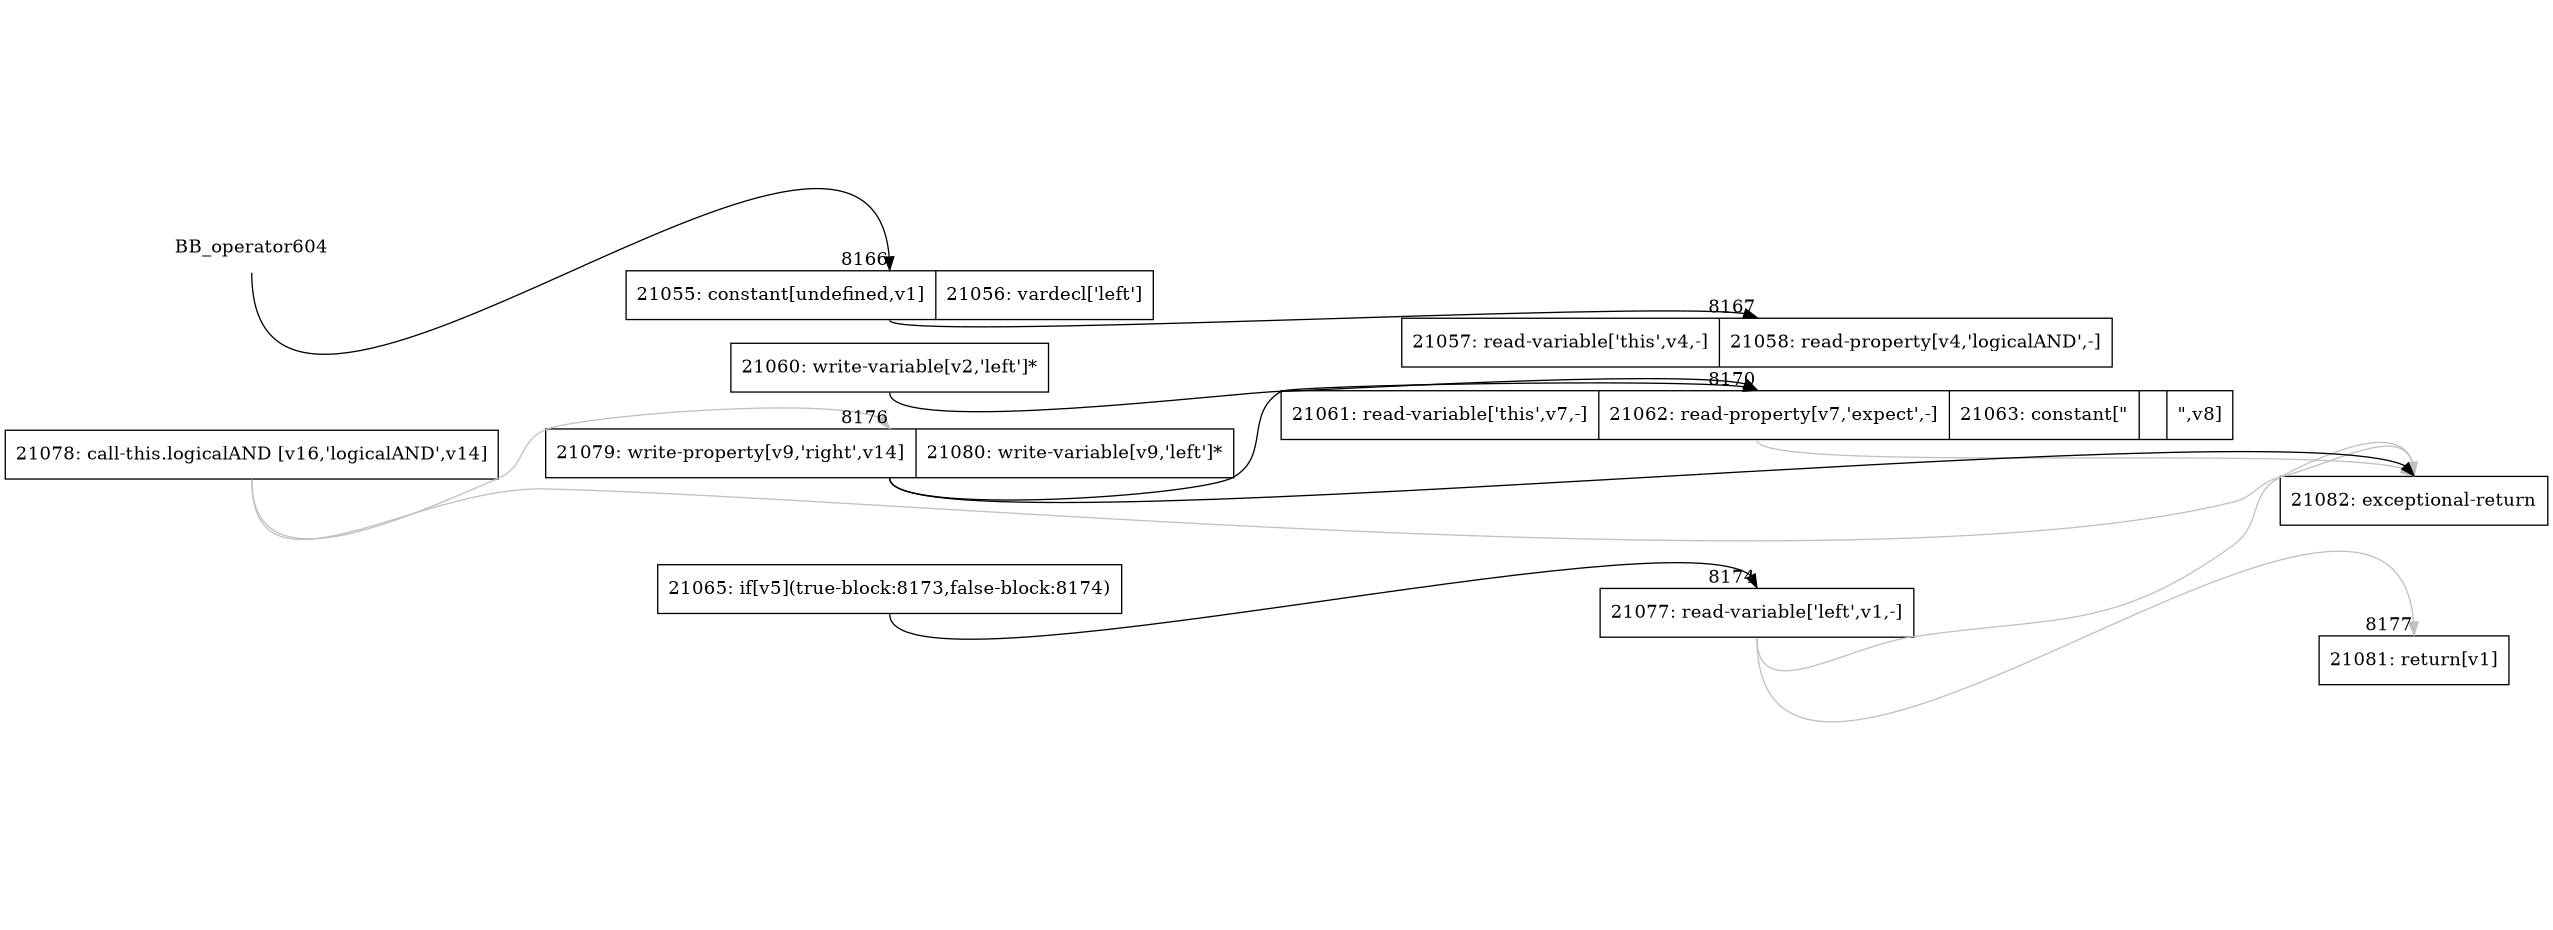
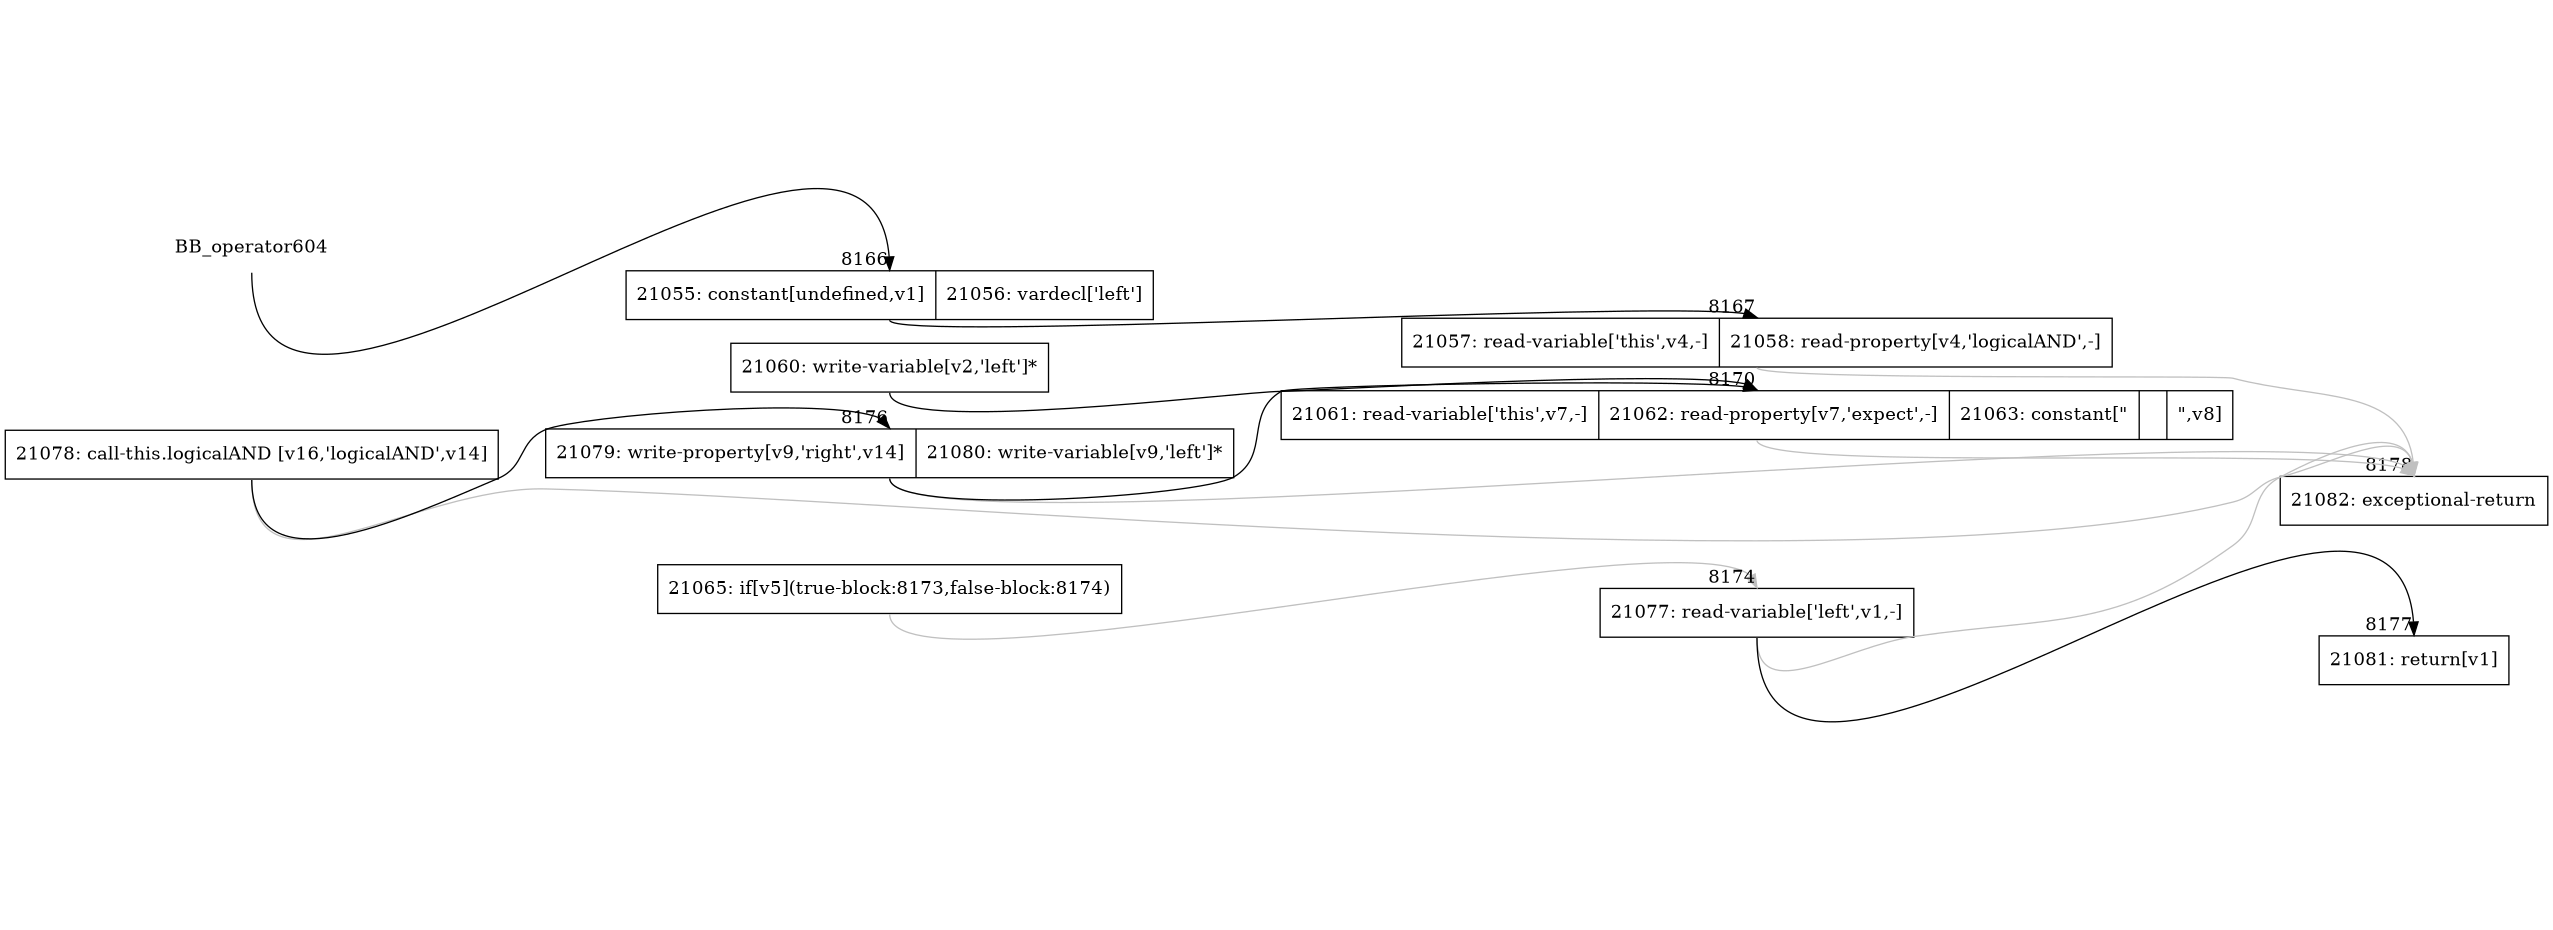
edge "21057: read-variable['this',v4,-]" -> "21082: exceptional-return": added
edge "21078: call-this.logicalAND [v16,'logicalAND',v14]" -> "21079: write-property[v9,'right',v14]": color gray -> black
edge "21079: write-property[v9,'right',v14]" -> "21082: exceptional-return": color black -> gray
edge "21065: if[v5](true-block:8173,false-block:8174)" -> "21077: read-variable['left',v1,-]": color black -> gray
edge "21077: read-variable['left',v1,-]" -> "21081: return[v1]": color gray -> black
